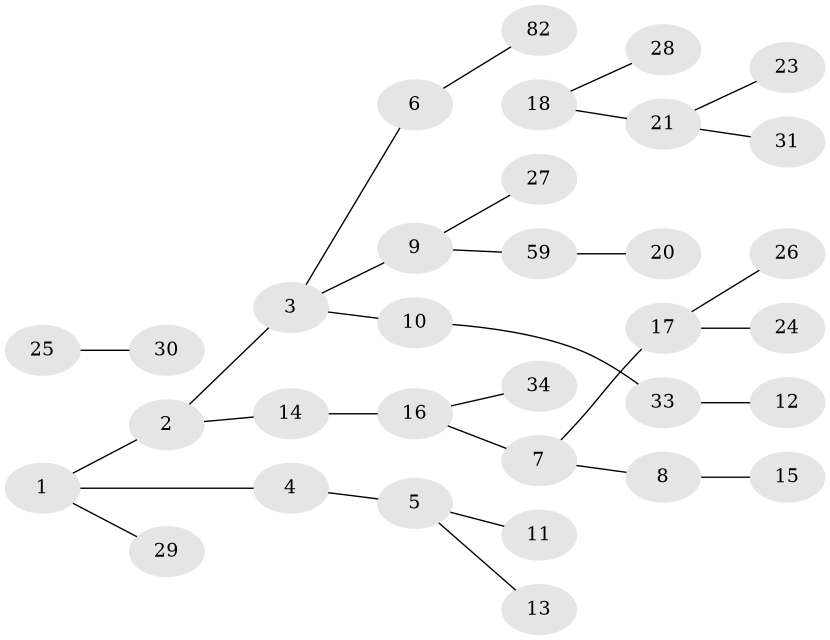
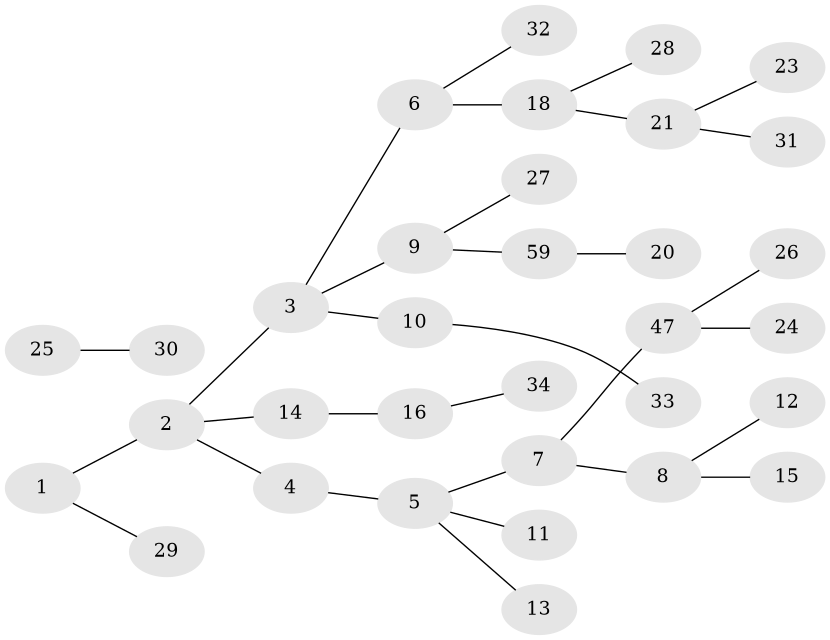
node "82": label "82" -> "32"
edge "6" -- "18": added
node "17": label "17" -> "47"
edge "33" -- "12": now "8" -- "12"
edge "16" -- "7": now "5" -- "7"
edge "1" -- "4": now "2" -- "4"
